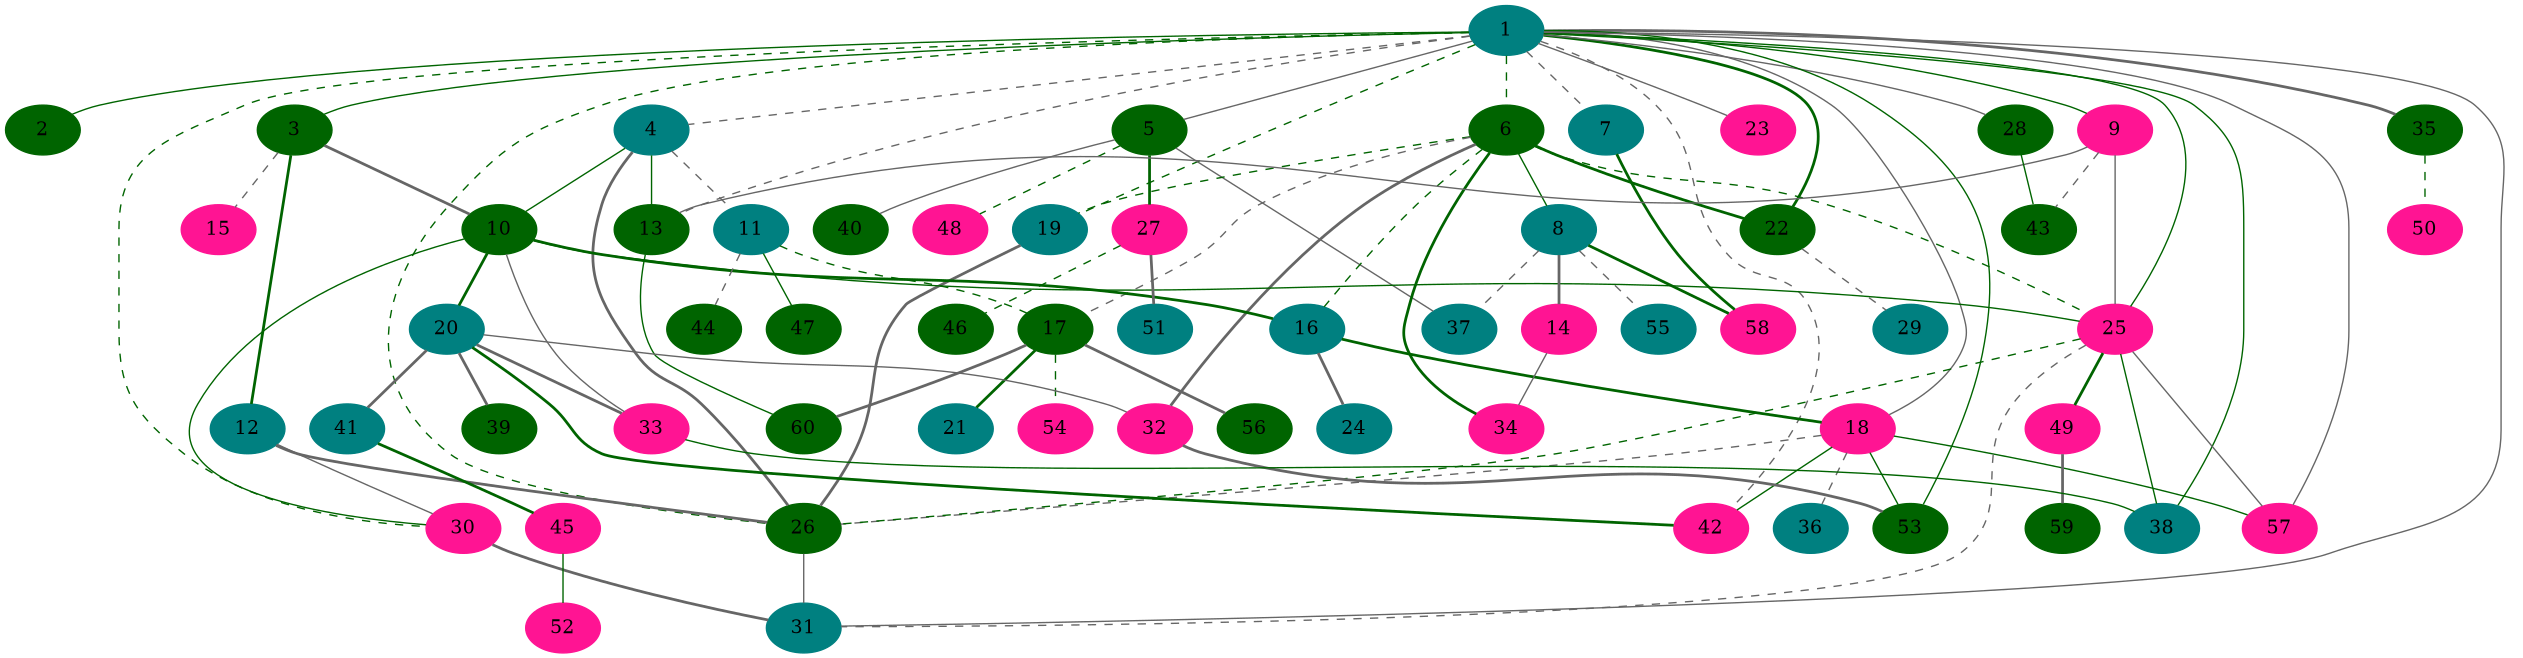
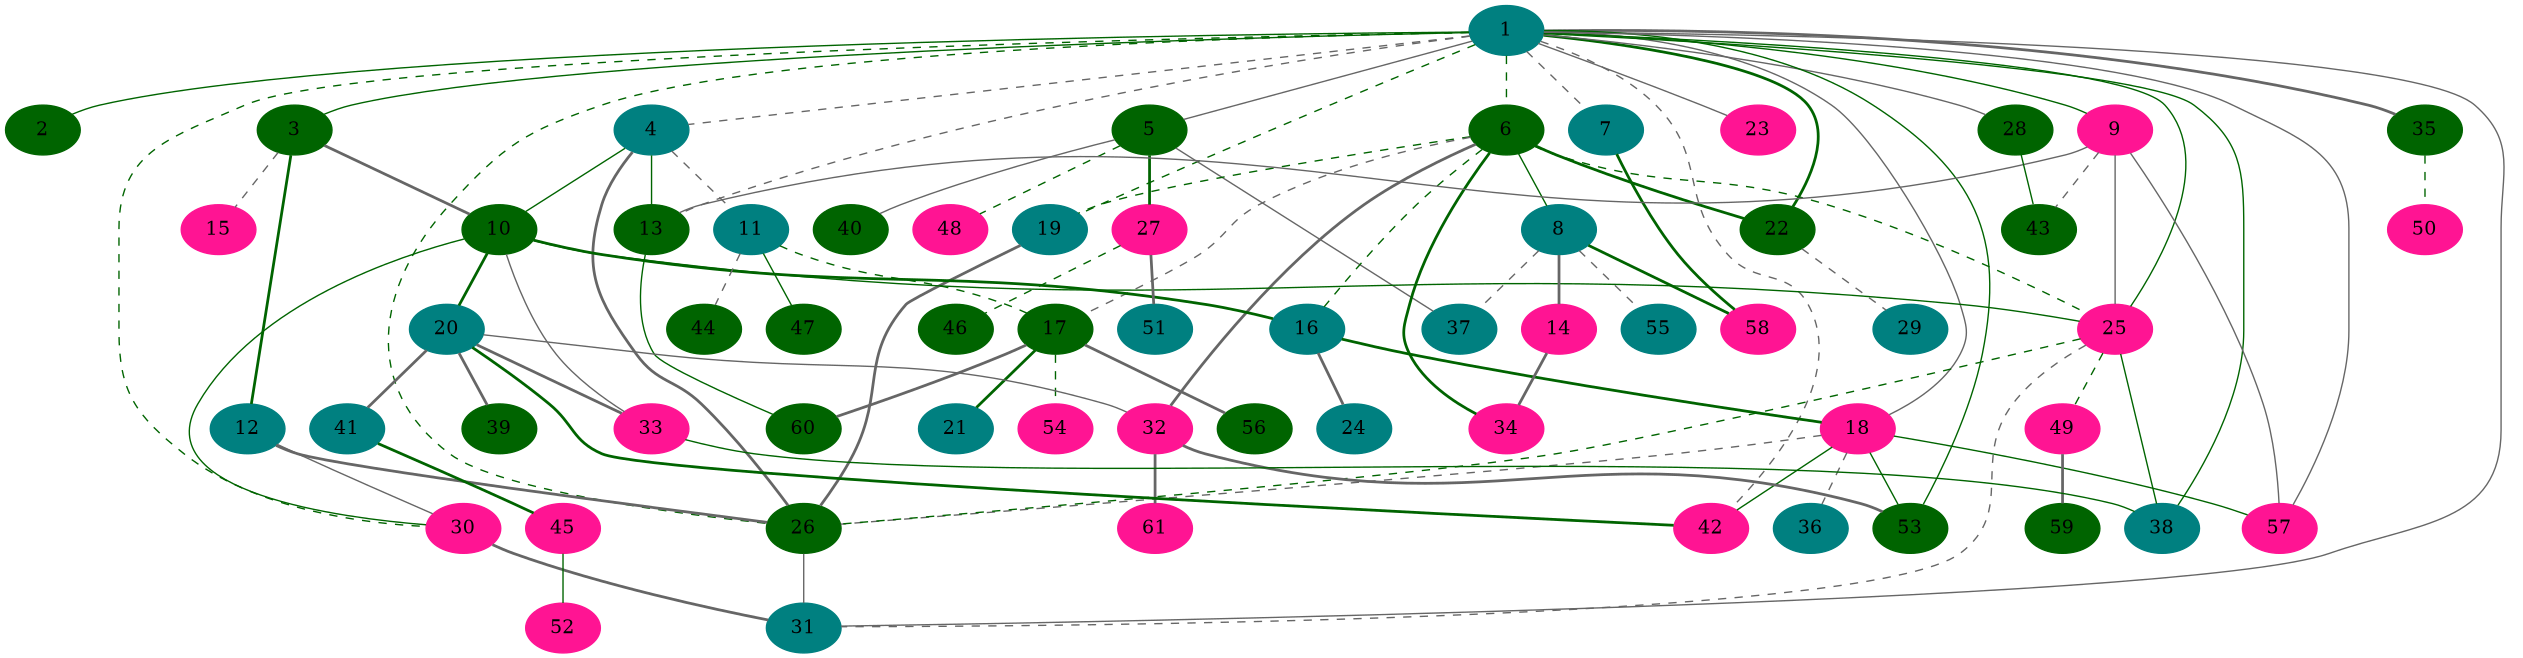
edge "25" -- "49": style bold -> dashed
edge "14" -- "34": style solid -> bold
edge "25" -- "57": now "9" -- "57"
node "61": added
